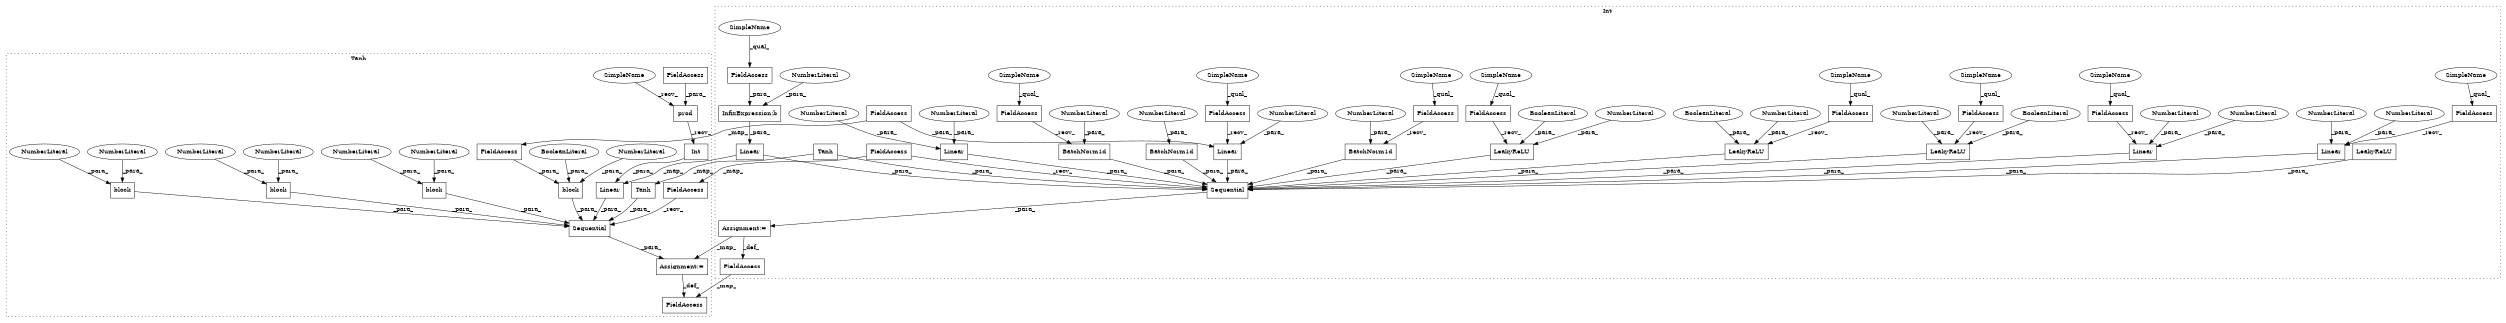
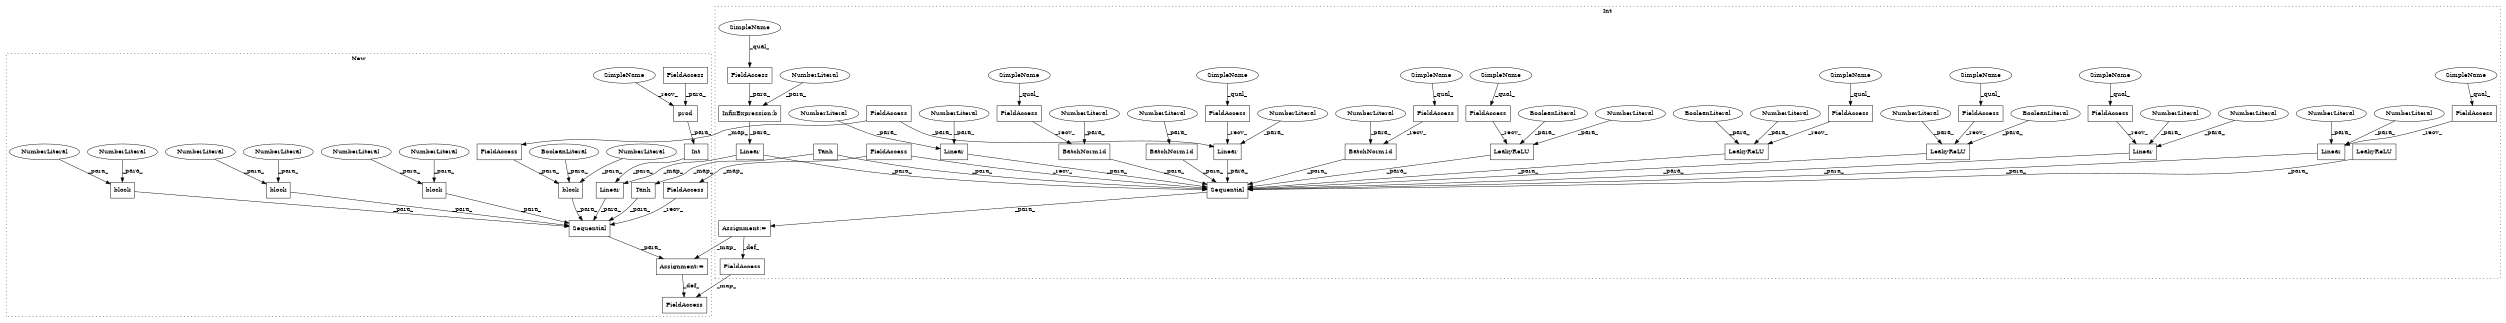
cluster "Tanh": label "Tanh" -> "New"
edge "prod" -> "Int": label "_recv_" -> "_para_"
